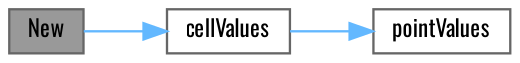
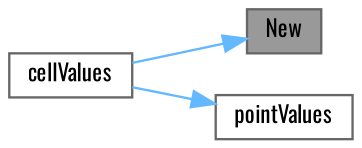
edge "New" -> "cellValues": reversed
